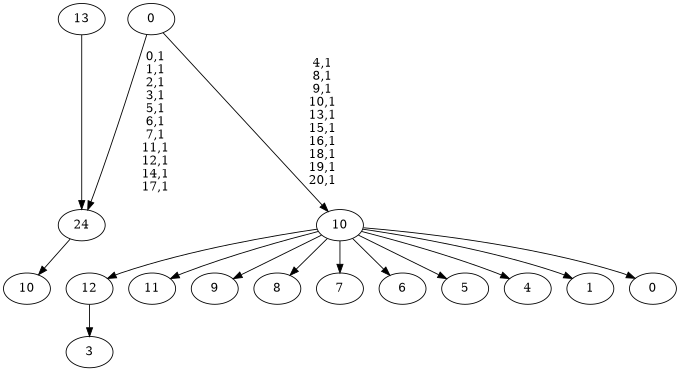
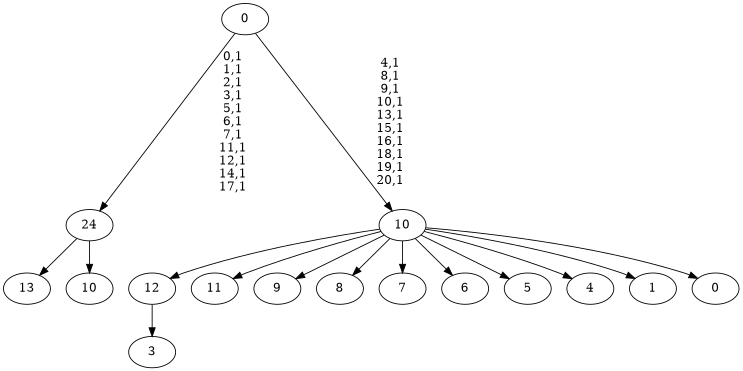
edge "13" -> "24": reversed
